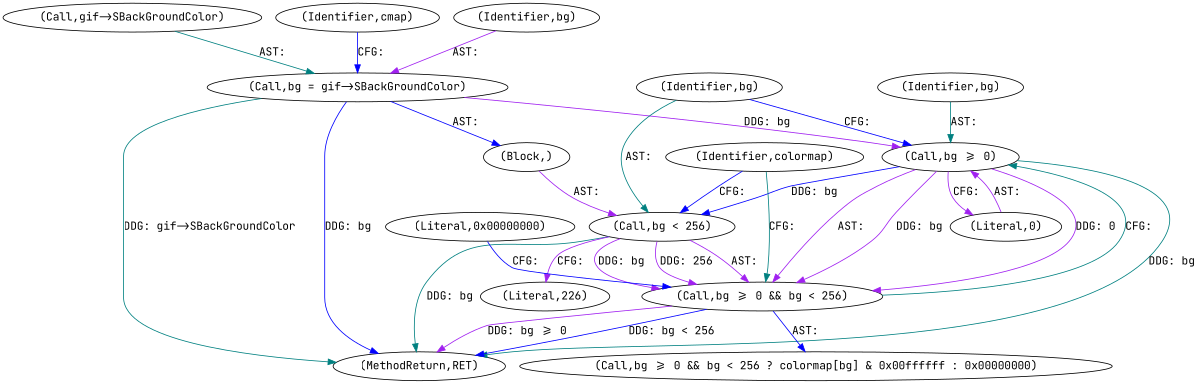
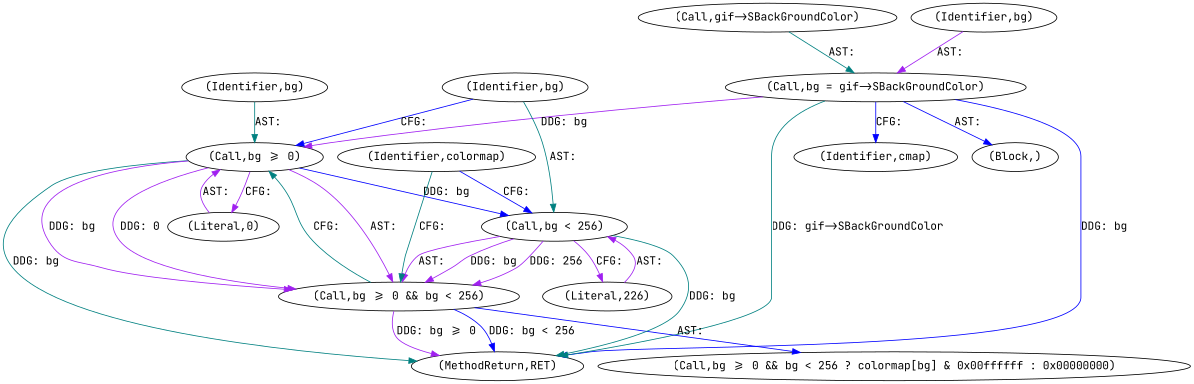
edge "(Identifier,cmap)" -> "(Call,bg = gif->SBackGroundColor)": reversed
edge "(Block,)" -> "(Call,bg < 256)": now "(Literal,226)" -> "(Call,bg < 256)"
node "(Literal,0x00000000)": removed
